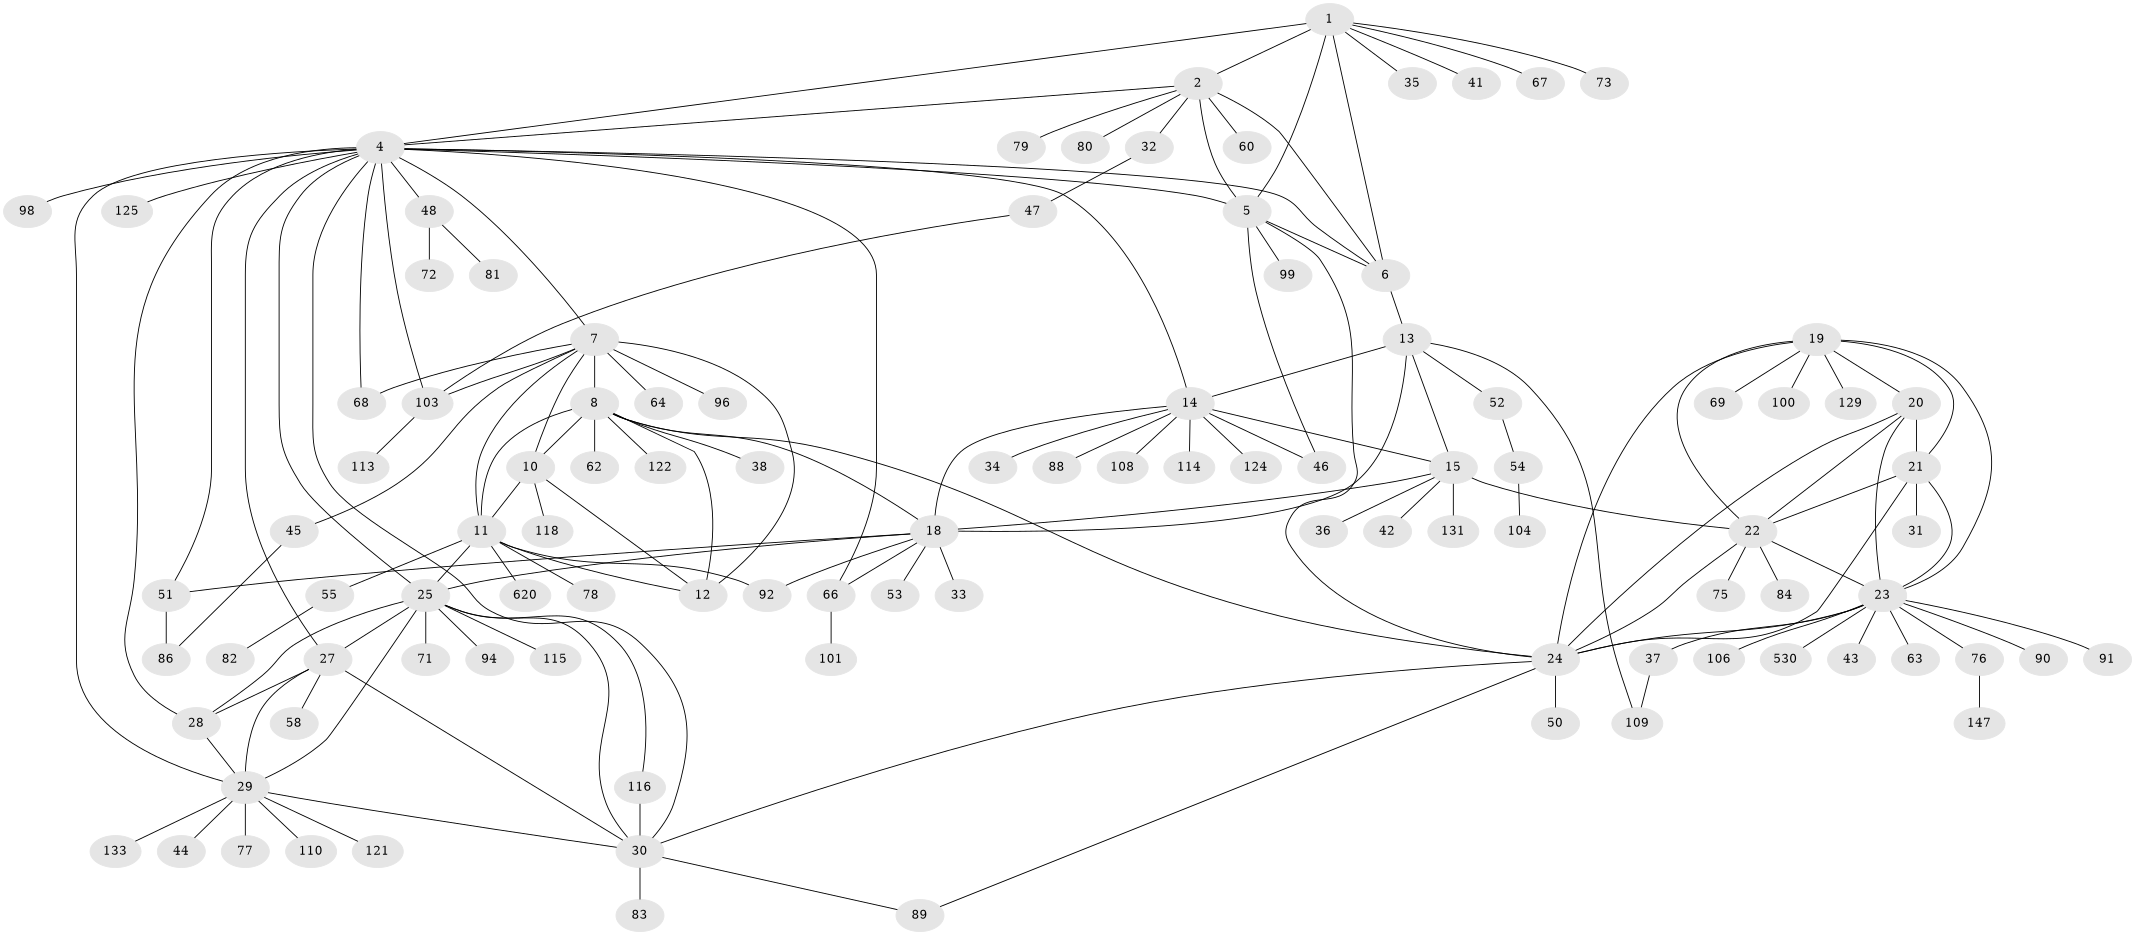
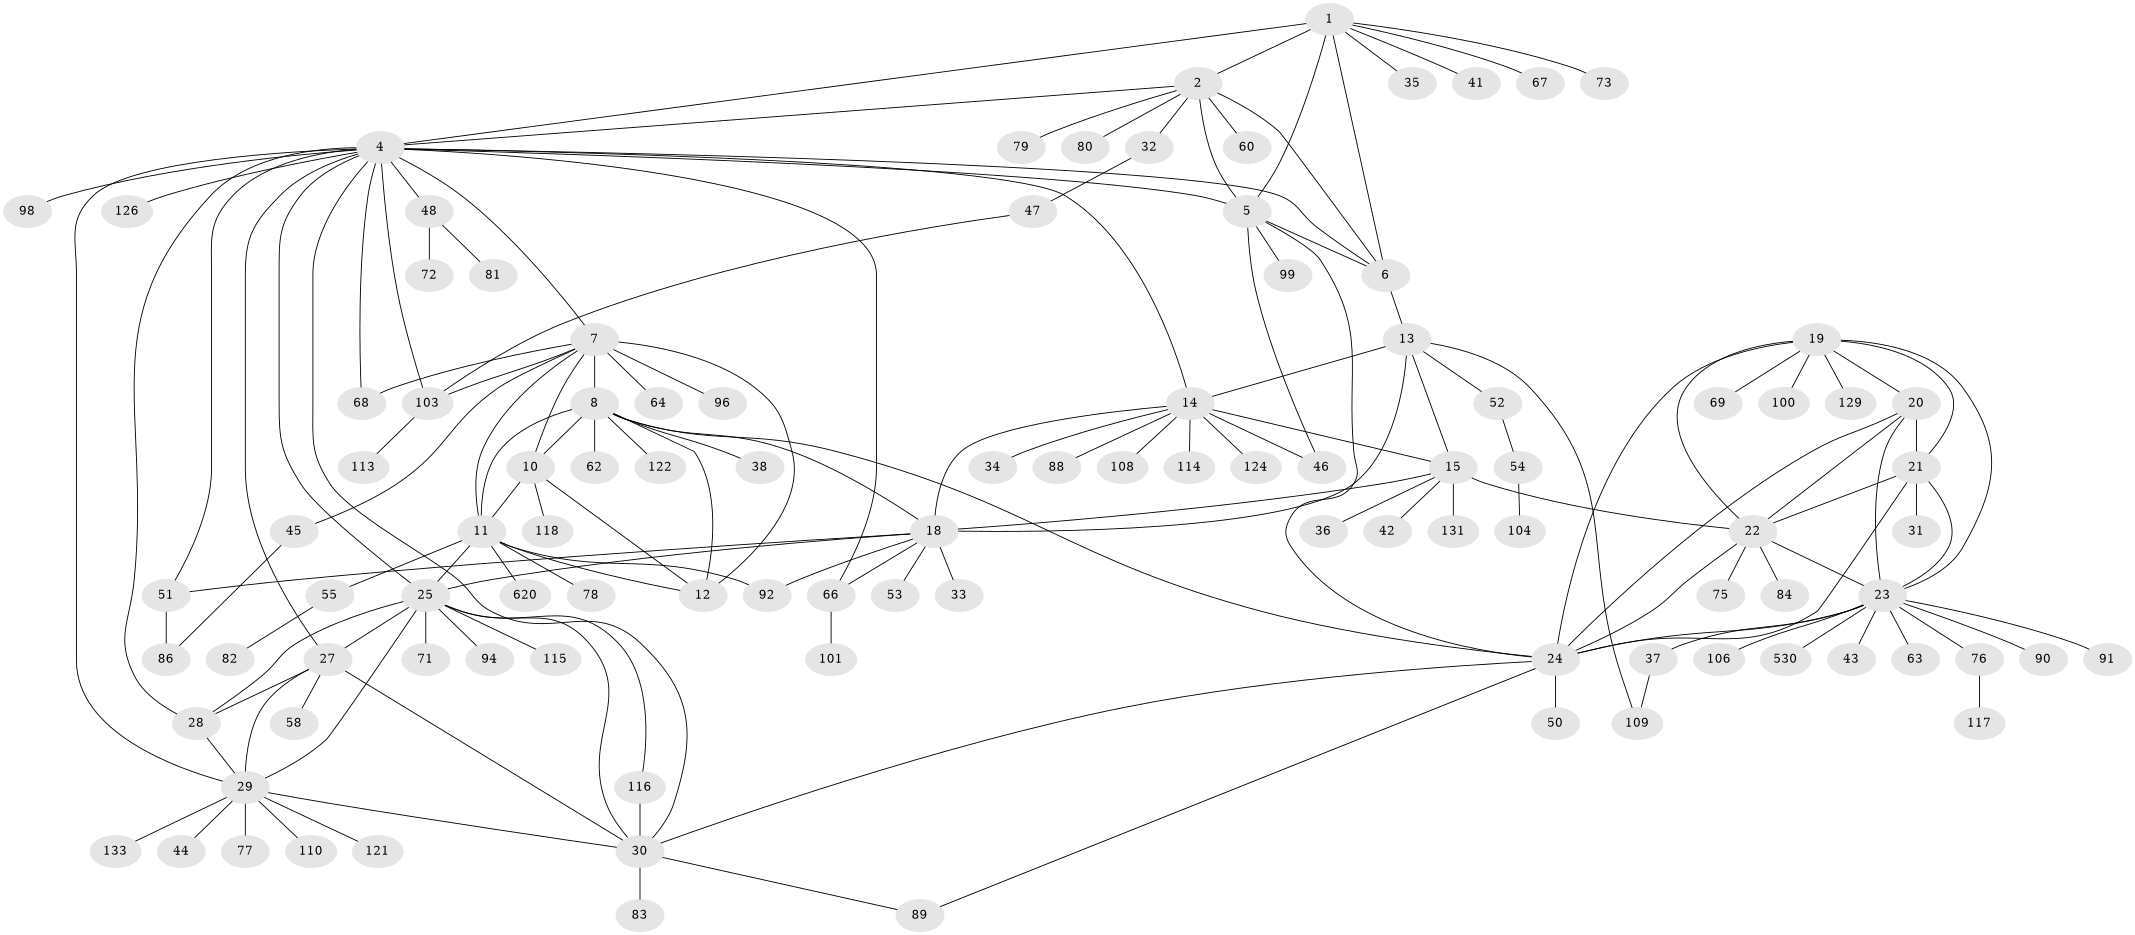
node "125": label "125" -> "126"
node "147": label "147" -> "117"
